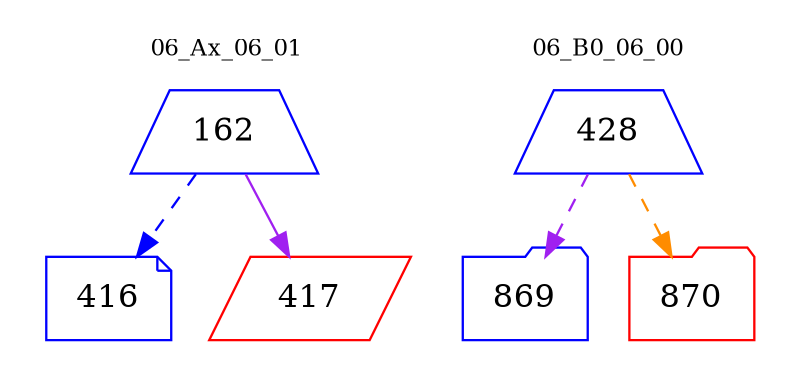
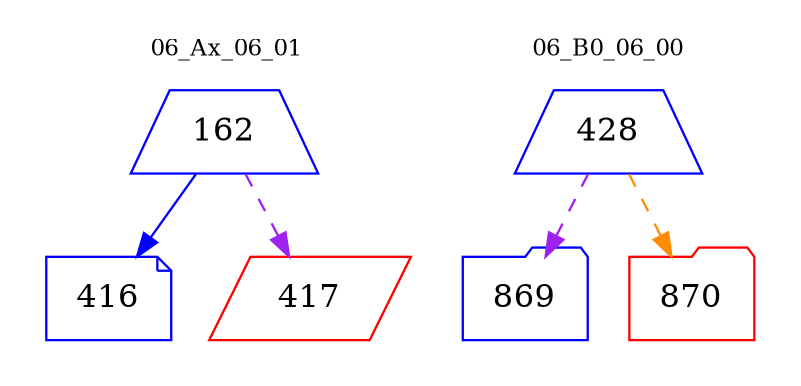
edge "162" -> "417": style solid -> dashed
edge "162" -> "416": style dashed -> solid
